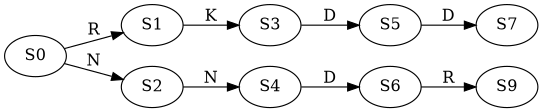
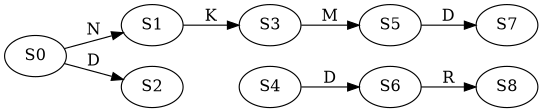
edge "S3" -> "S5": label "D" -> "M"
edge "S0" -> "S1": label "R" -> "N"
edge "S0" -> "S2": label "N" -> "D"
edge "S2" -> "S4": removed, label "N"
node "S9": label "S9" -> "S8"
